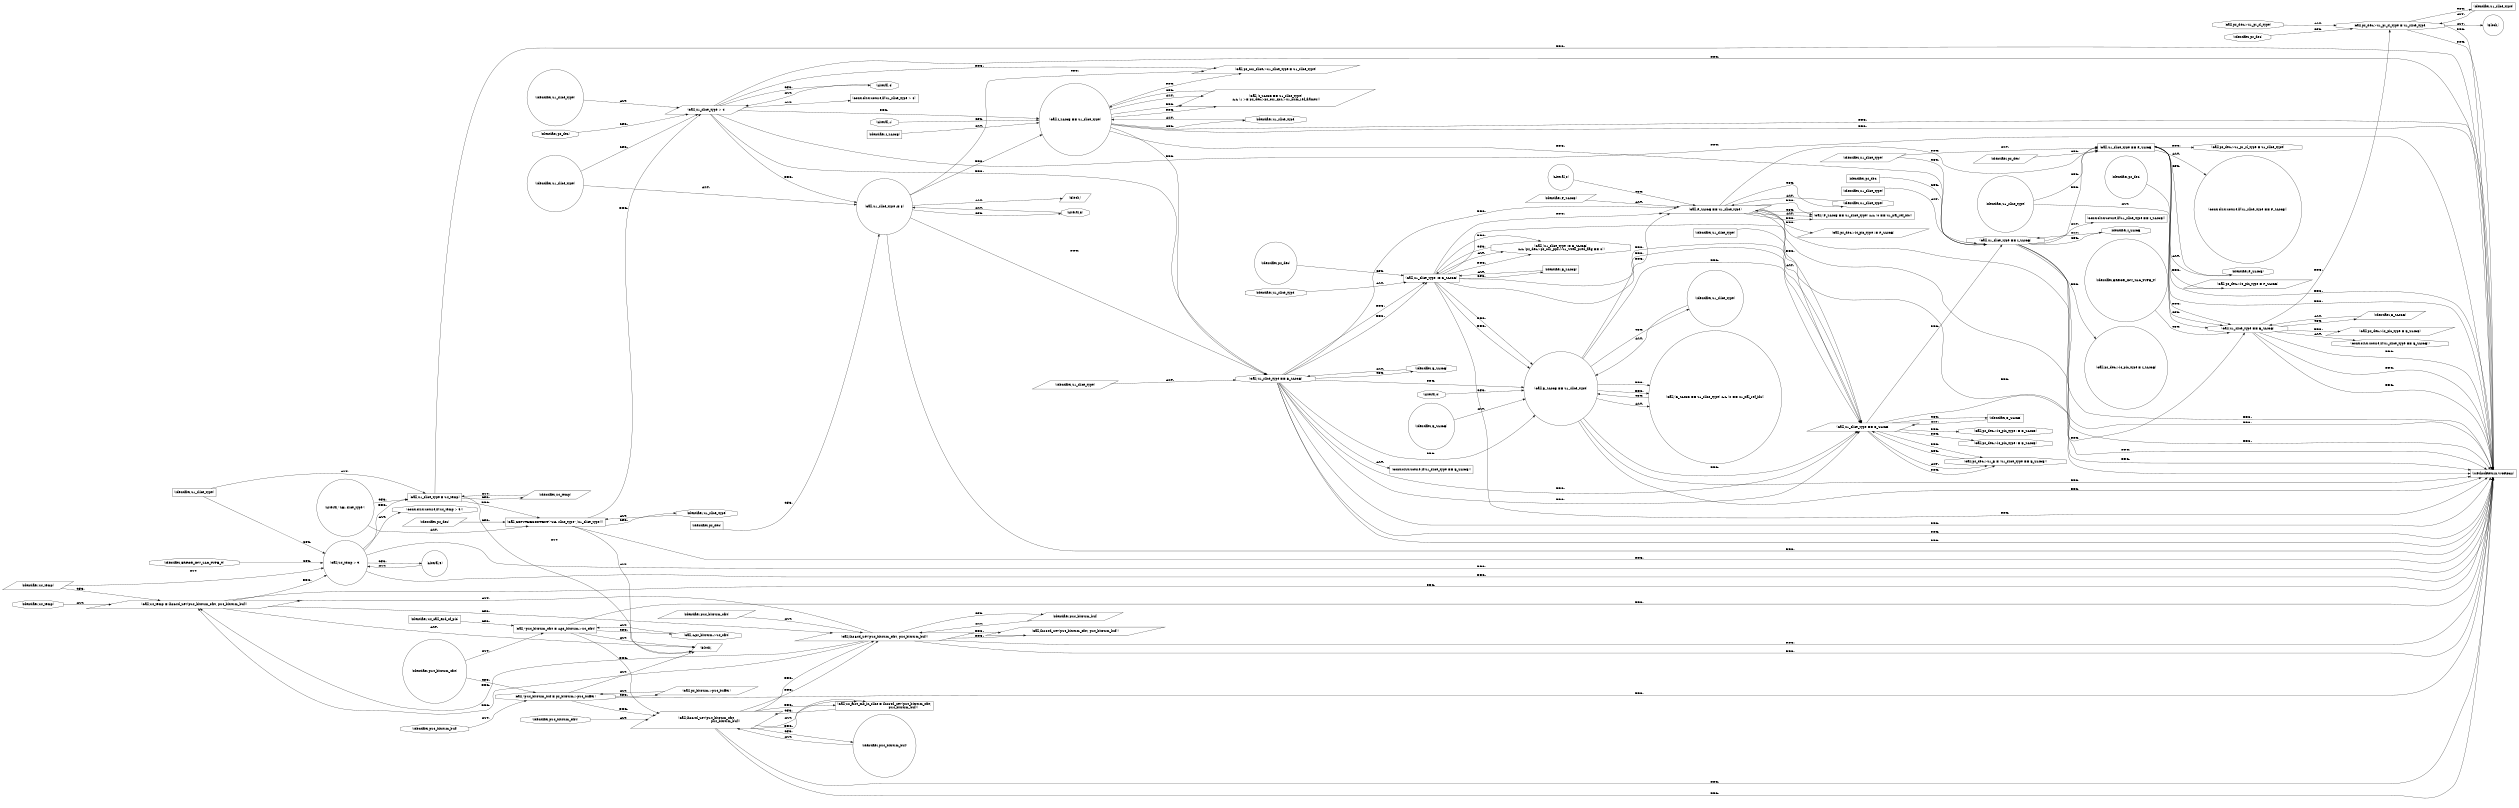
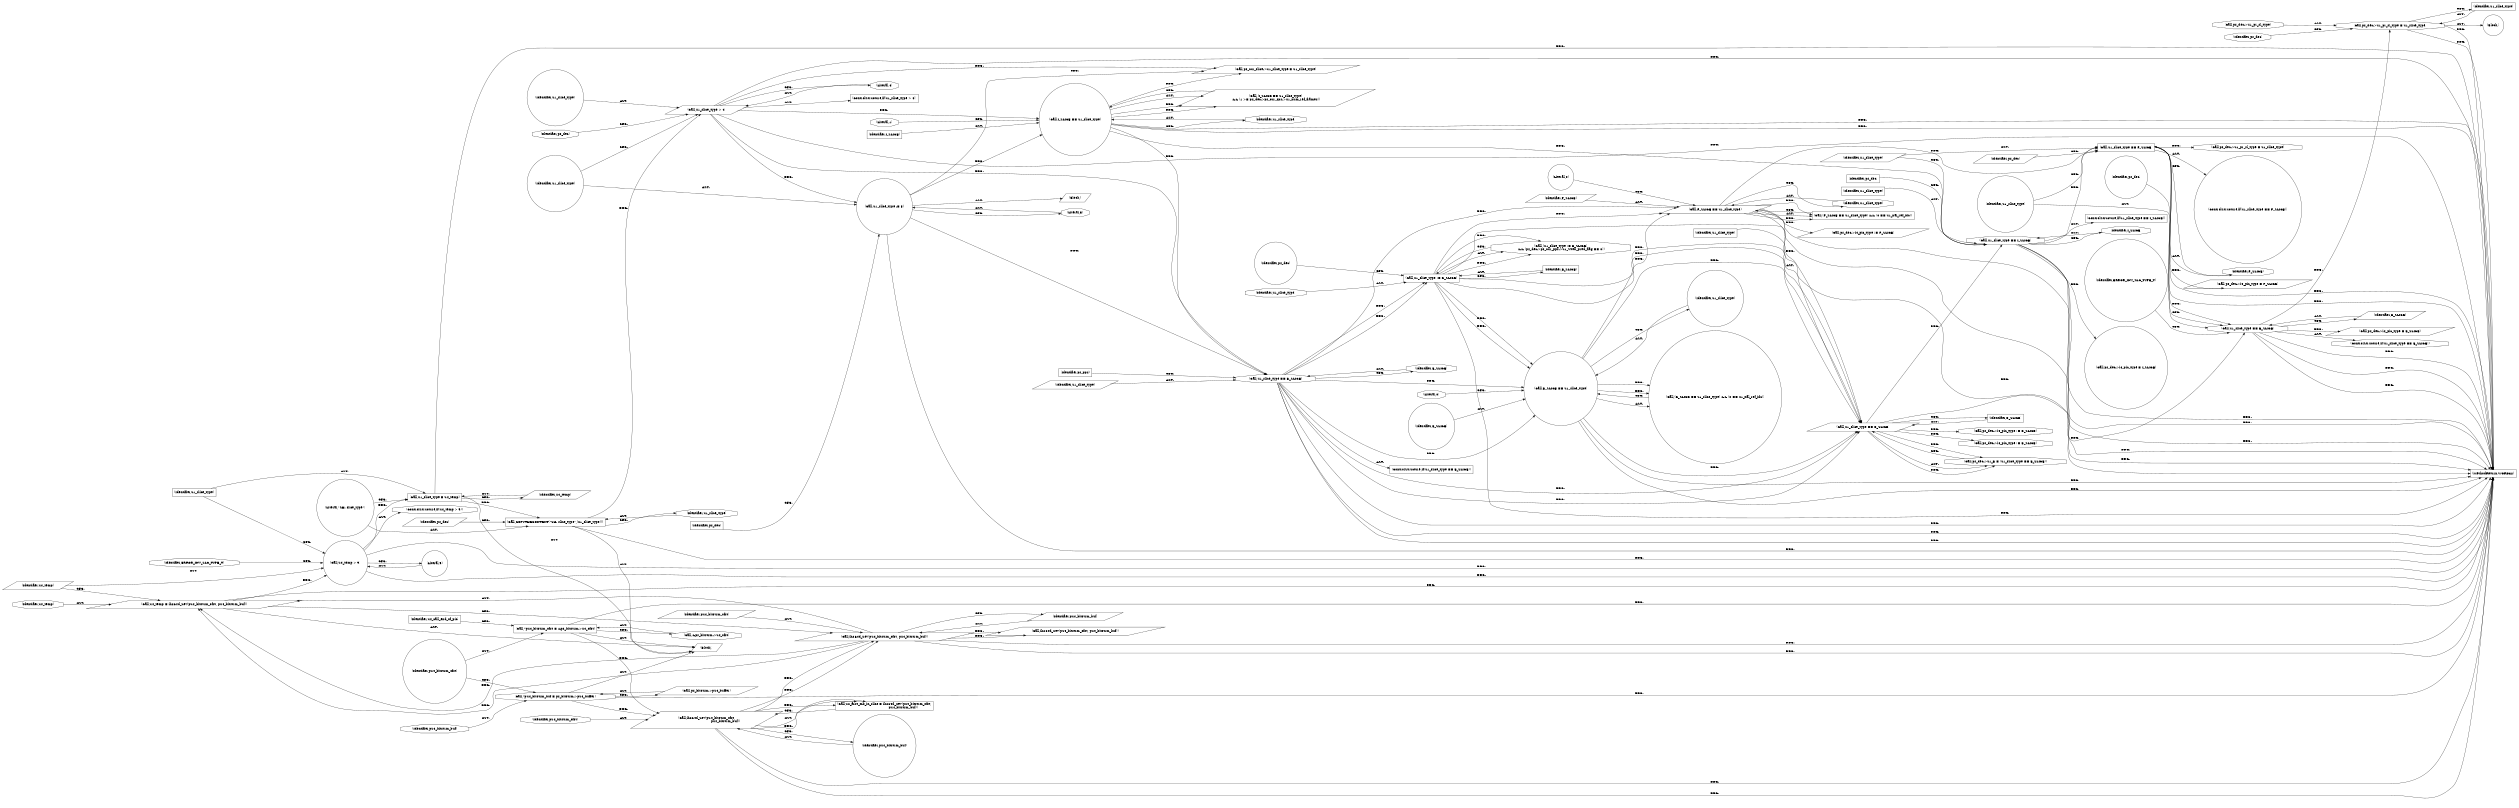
node "(Identifier,ps_pps)": added
